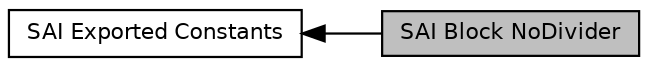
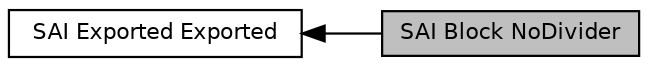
node "SAI Exported Constants": label "SAI Exported Constants" -> "SAI Exported Exported"
